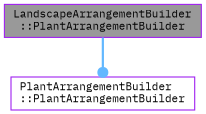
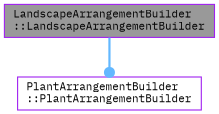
node "LandscapeArrangementBuilder ::PlantArrangementBuilder": label "LandscapeArrangementBuilder ::PlantArrangementBuilder" -> "LandscapeArrangementBuilder ::LandscapeArrangementBuilder"
